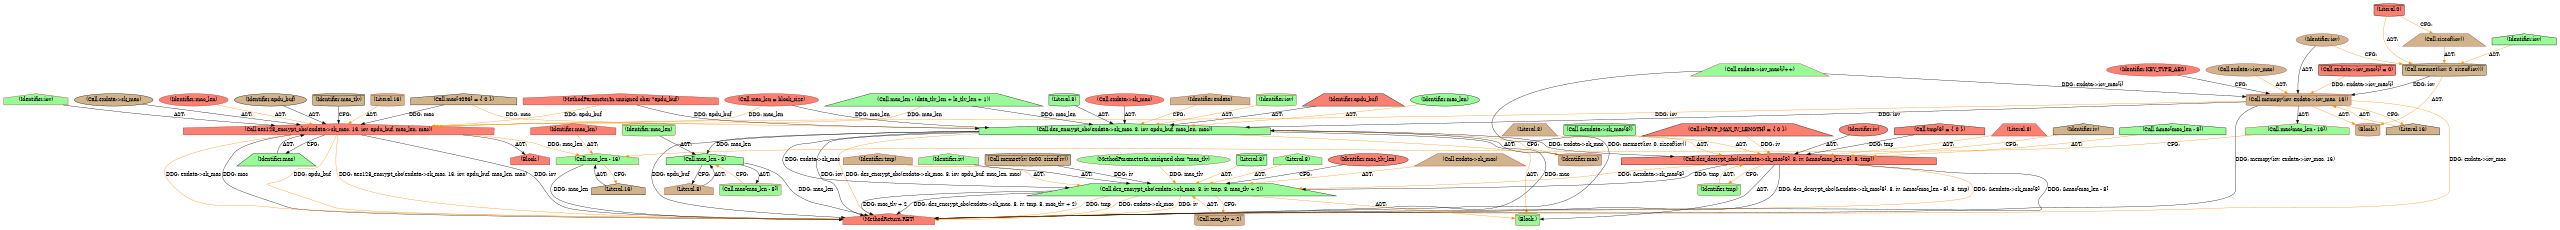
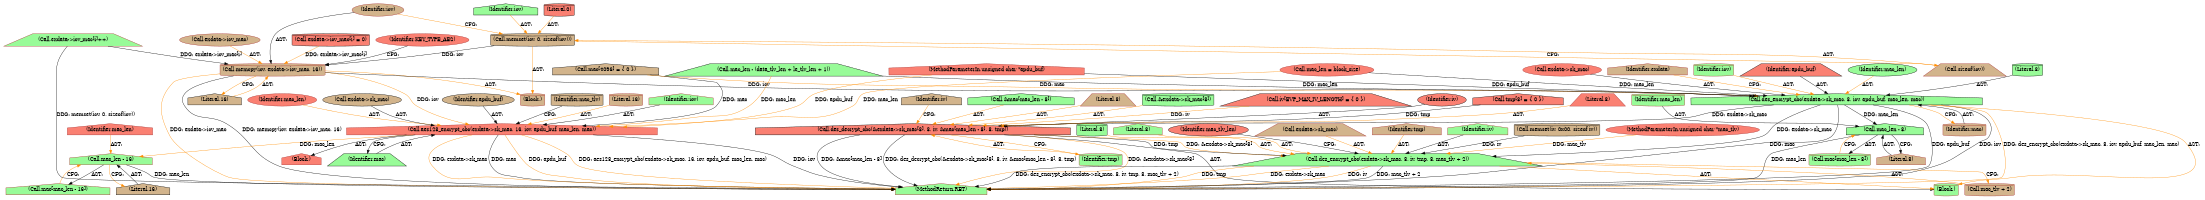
edge "(Literal,0)" -> "(Call,sizeof(icv))": now "(Call,memset(icv, 0, sizeof(icv)))" -> "(Call,sizeof(icv))"
edge "(Call,memcpy(icv, exdata->icv_mac, 16))" -> "(Call,mac[mac_len - 16])": now "(Call,mac_len - 16)" -> "(Call,mac[mac_len - 16])"
node "(MethodParameterIn,unsigned char *mac_tlv)": fillcolor palegreen -> salmon
node "(MethodReturn,RET)": fillcolor salmon -> palegreen
